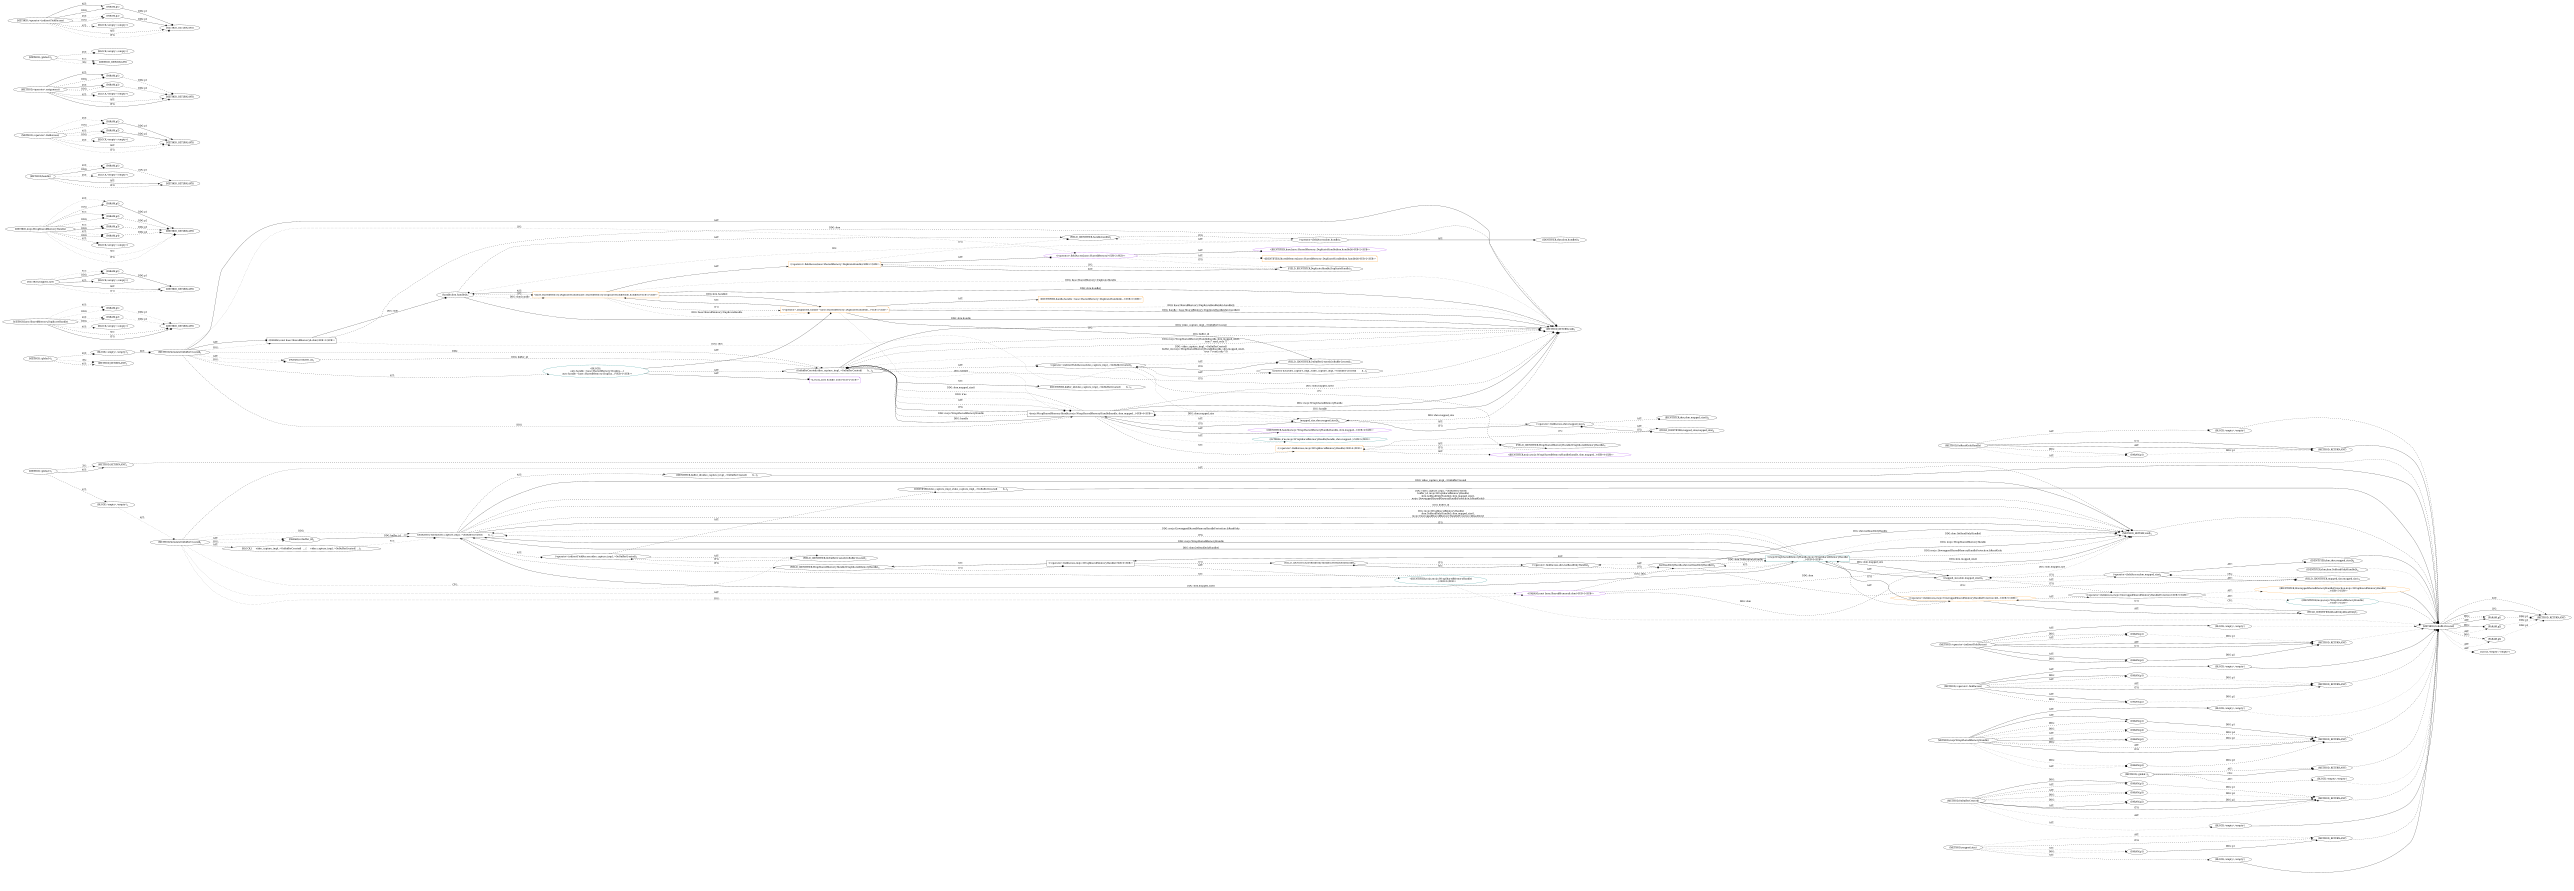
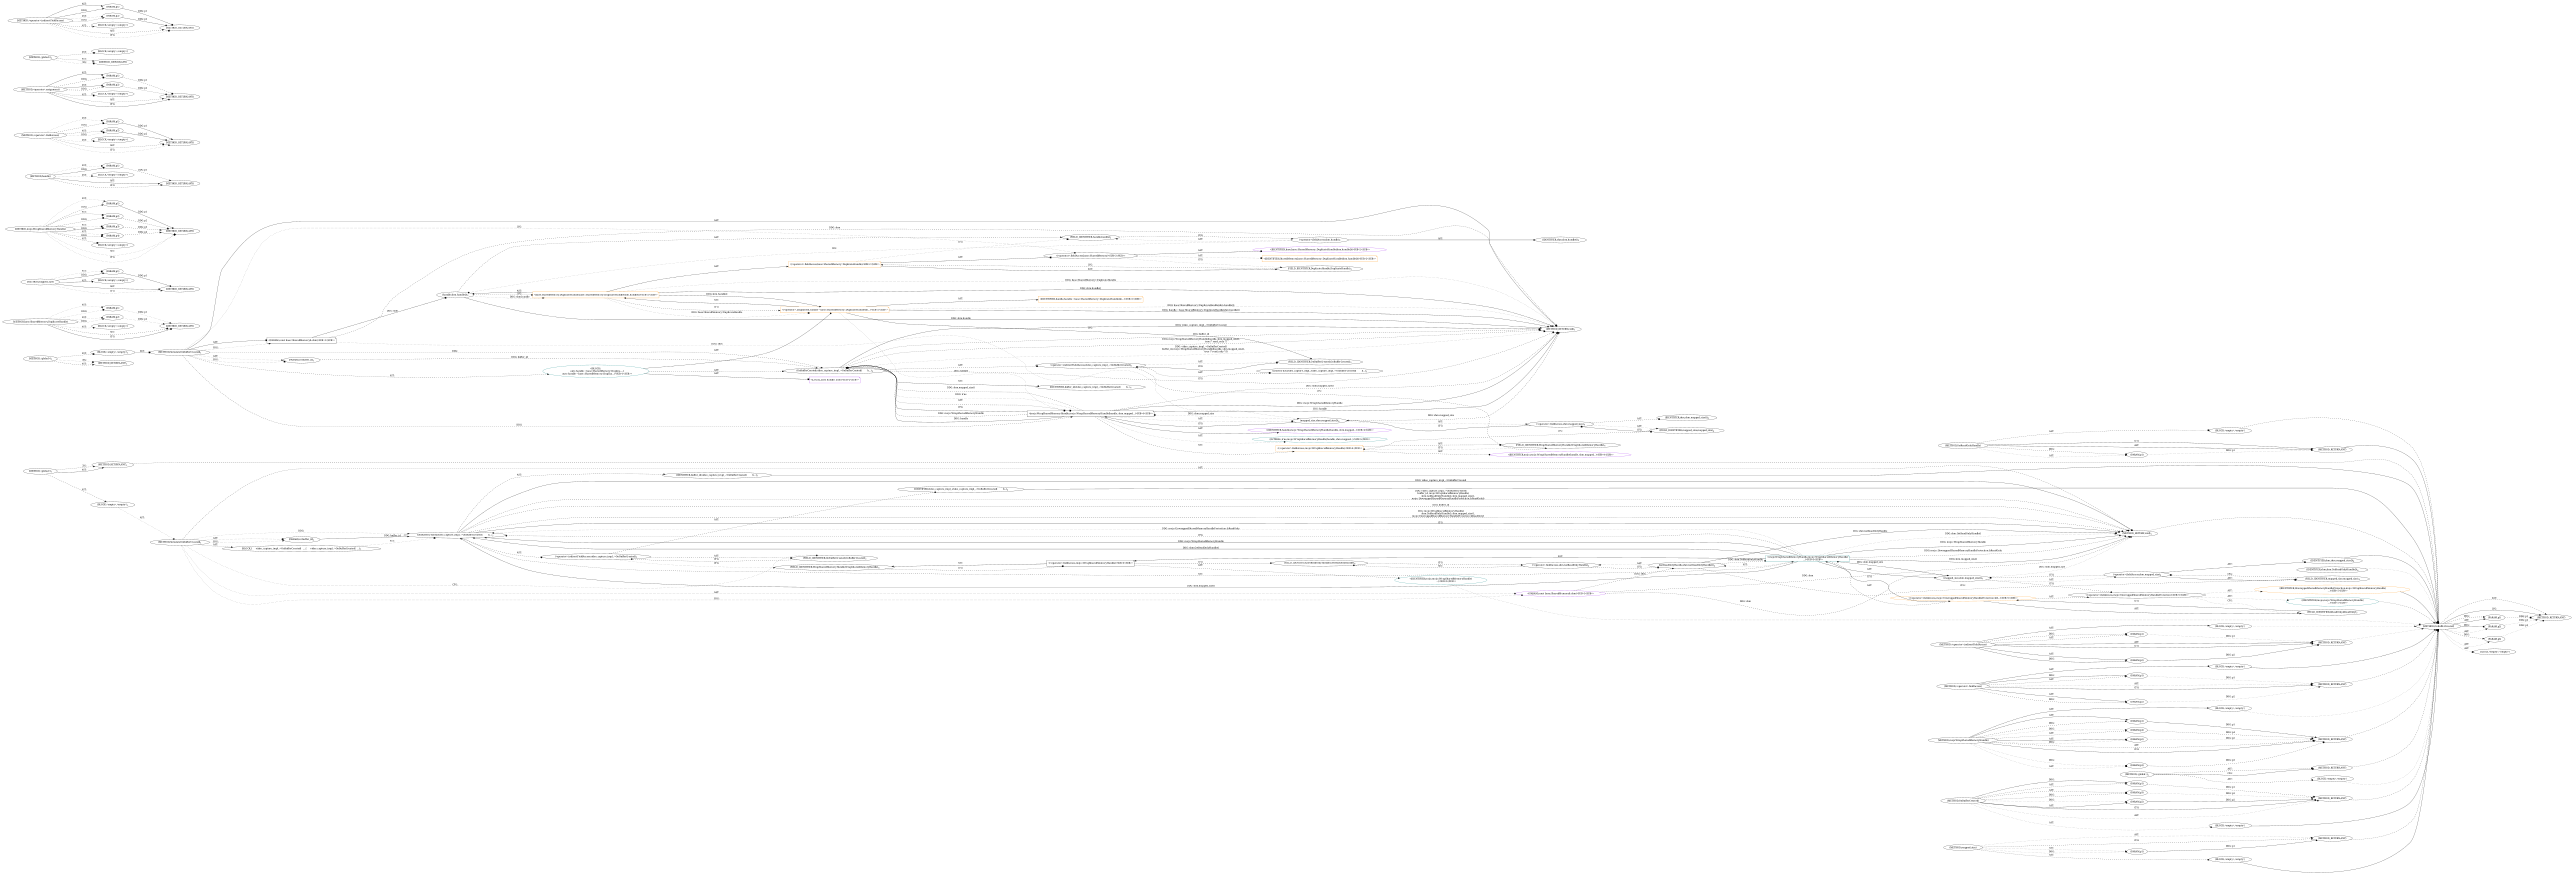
node "<(<operator>.fieldAccess,base::SharedMemory)<SUB>2</SUB>>": color purple -> black
edge "(<operator>.fieldAccess,shm.GetReadOnlyHandle)" -> "(FIELD_IDENTIFIER,GetReadOnlyHandle,GetReadOnlyHandle)": style solid -> dashed
